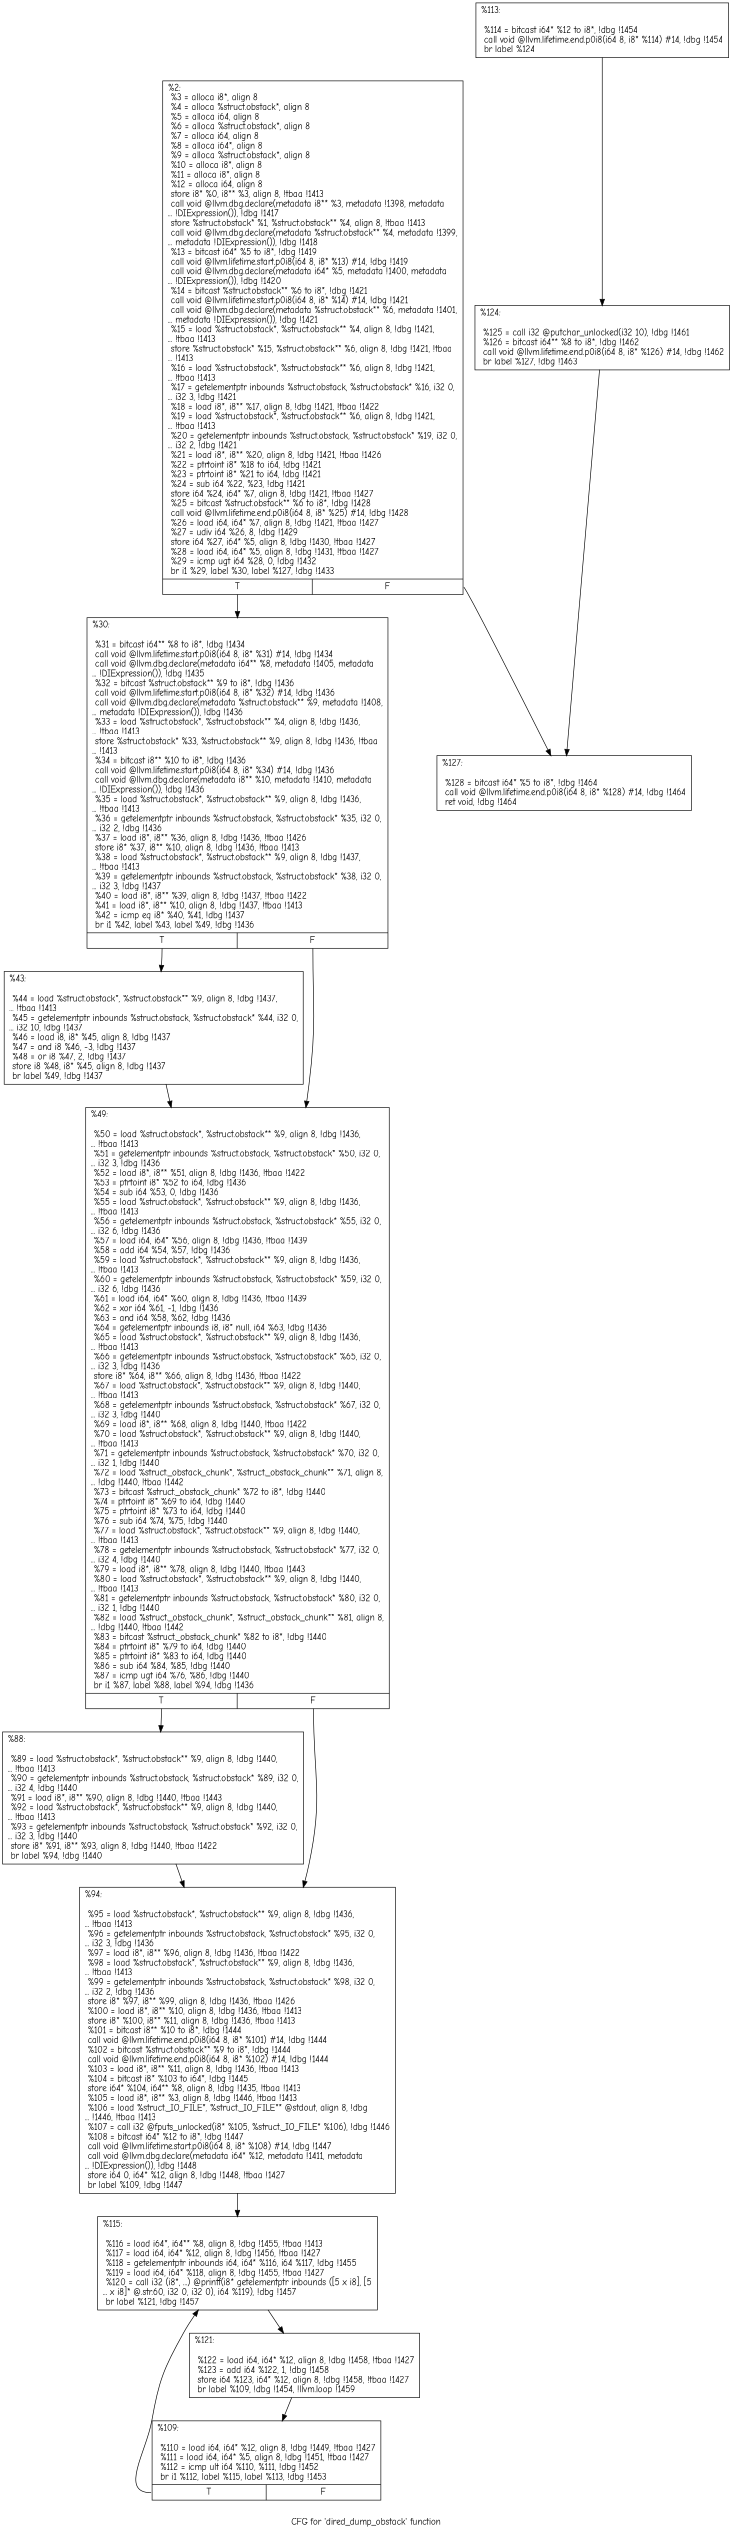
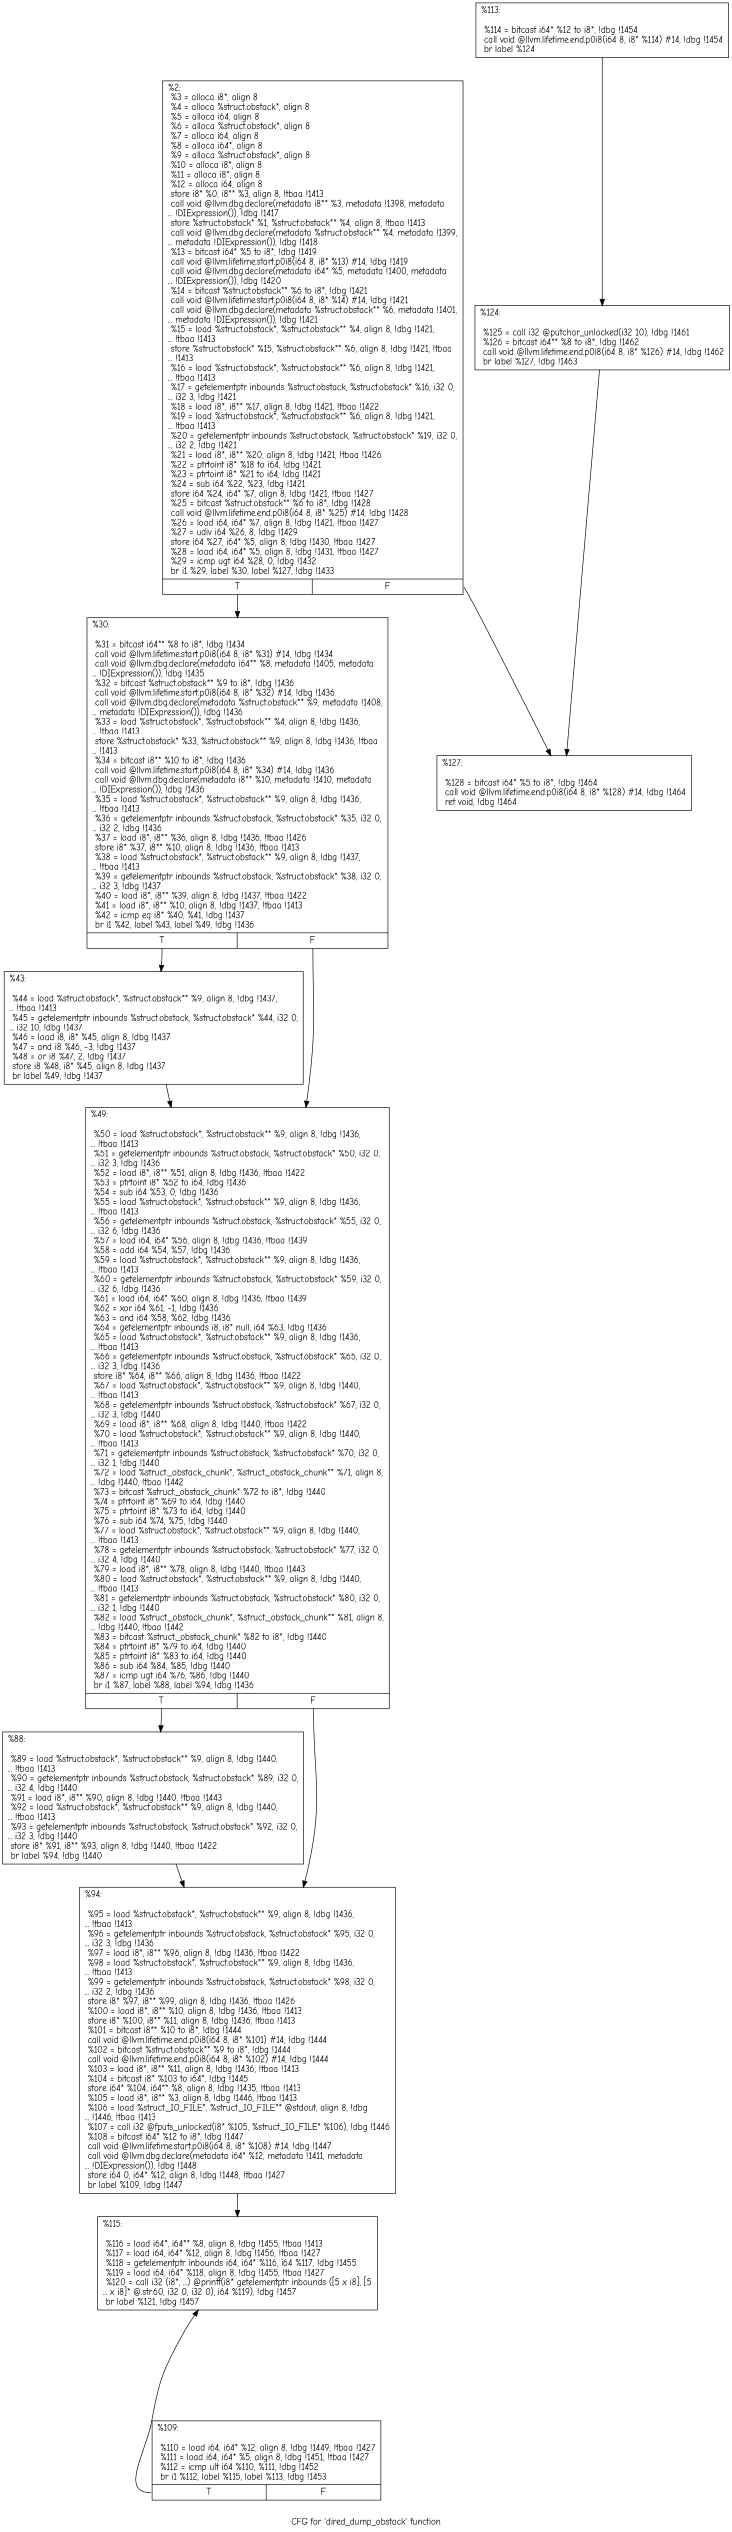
node "%121:": removed
